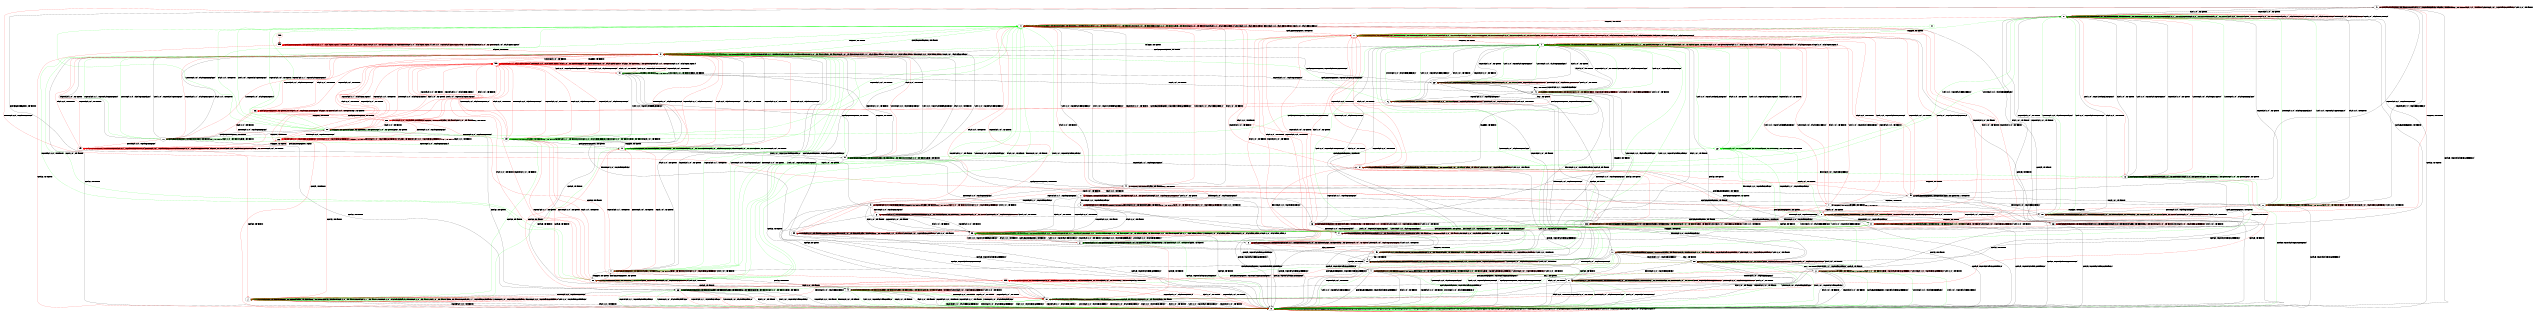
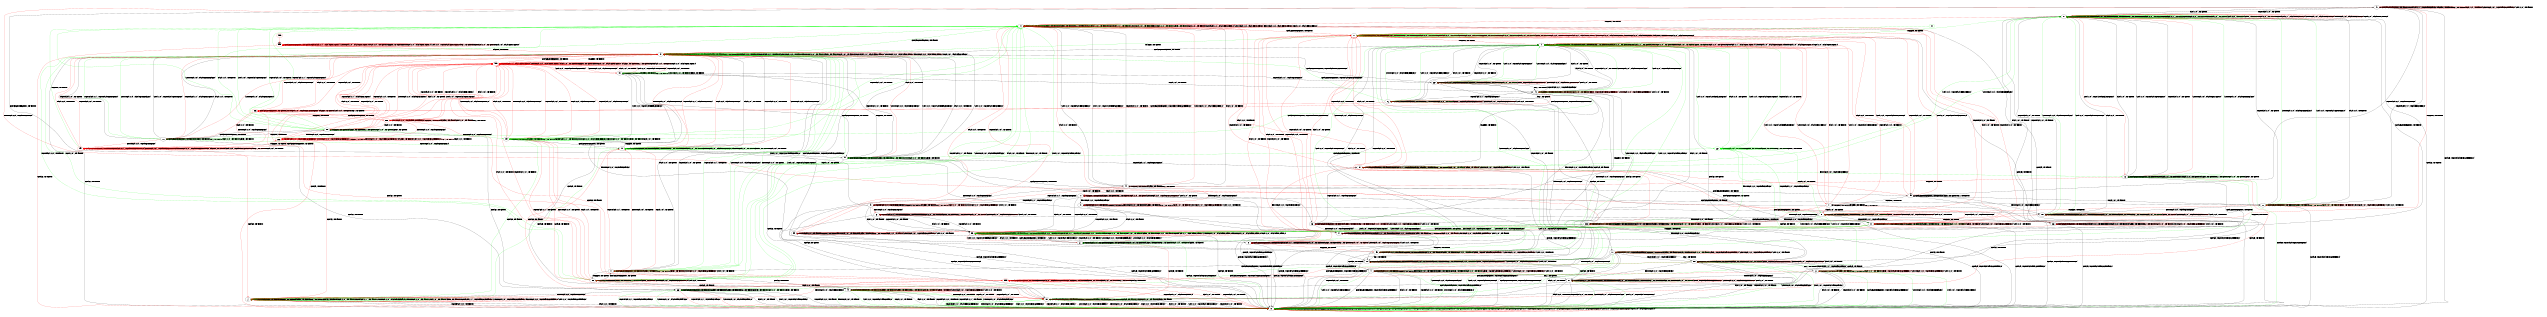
edge "d" -> "u": now "fff" -> "u"
edge "bbb" -> "d": label "SYN+ACK(V,V,0) / TIMEOUT" -> "CLOSECONNECTION / TIMEOUT"
edge "ggg" -> "fff": label "CLOSECONNECTION / NEXT" -> "CLOSECONNECTION / TIMEOUT"
edge "tt" -> "cc": label "CLOSECONNECTION / TIMEOUT" -> "FIN+ACK(V,V,0) / TIMEOUT"
edge "ccc" -> "ddd": added, label "CLOSE / TIMEOUT"
edge "c" -> "kk": label "PSH / TIMEOUT" -> "ACCEPT / TIMEOUT"
